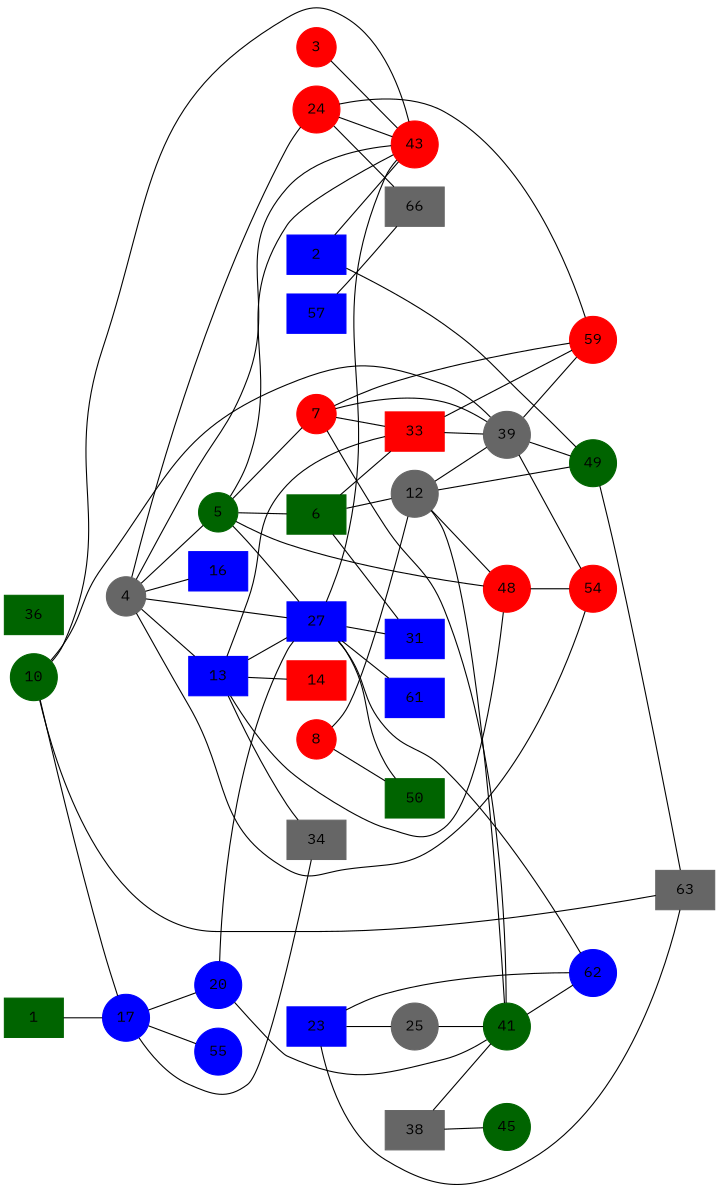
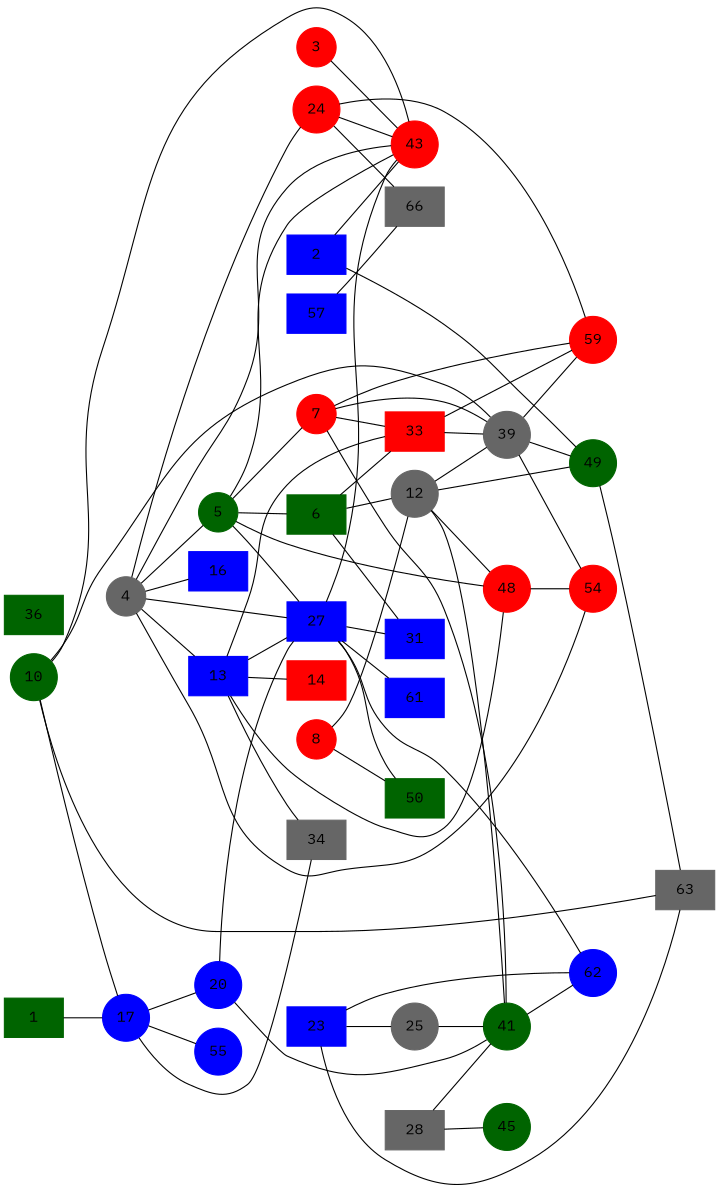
node "38": label "38" -> "28"
